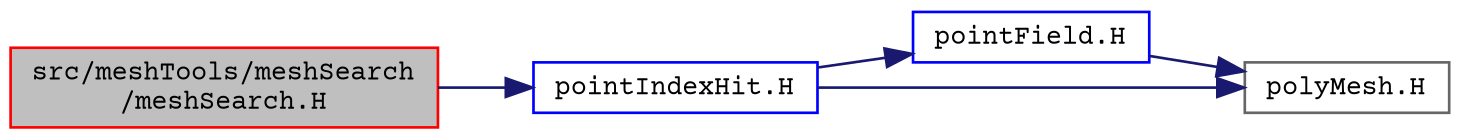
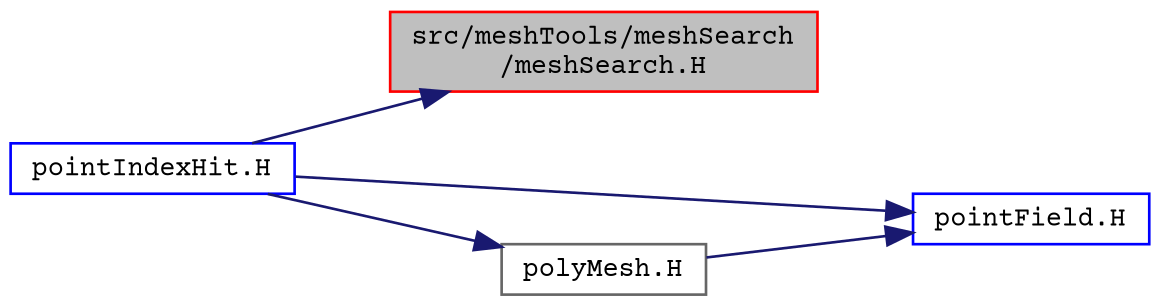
edge "pointField.H" -> "polyMesh.H": reversed
edge "src/meshTools/meshSearch /meshSearch.H" -> "pointIndexHit.H": reversed
